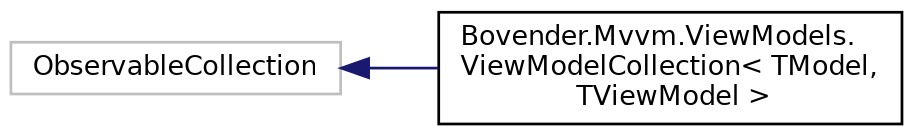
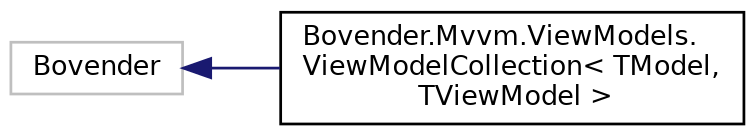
node "ObservableCollection": label "ObservableCollection" -> "Bovender"
